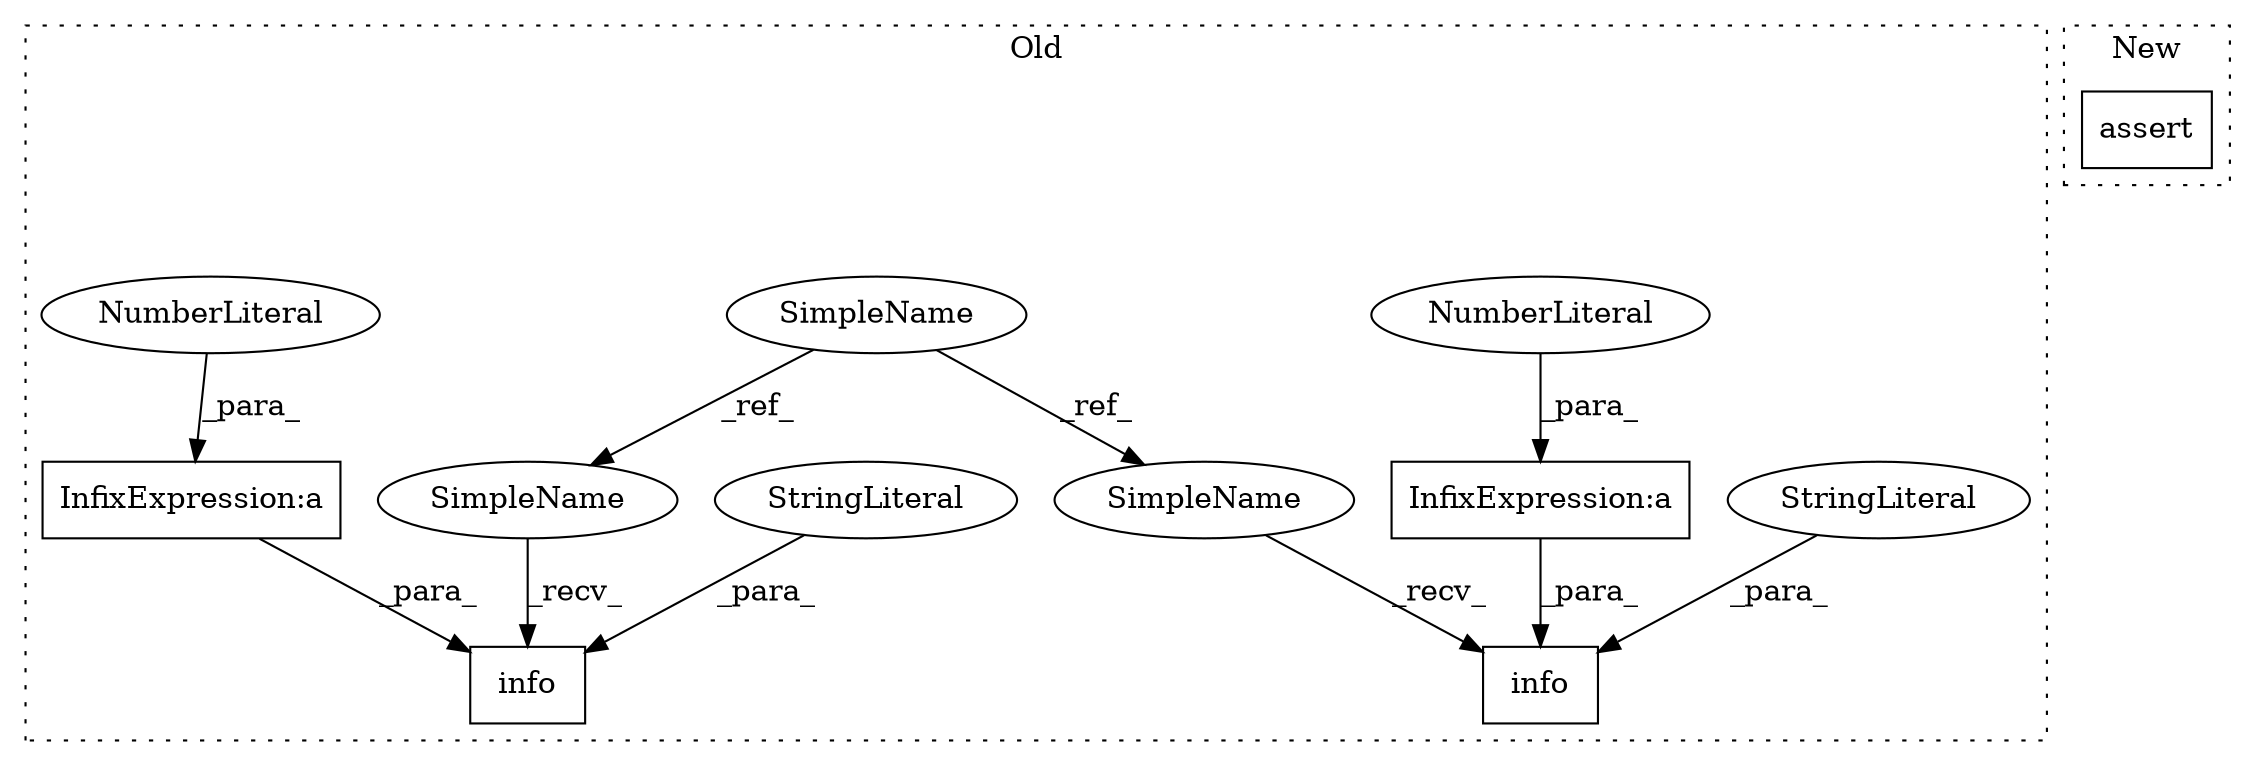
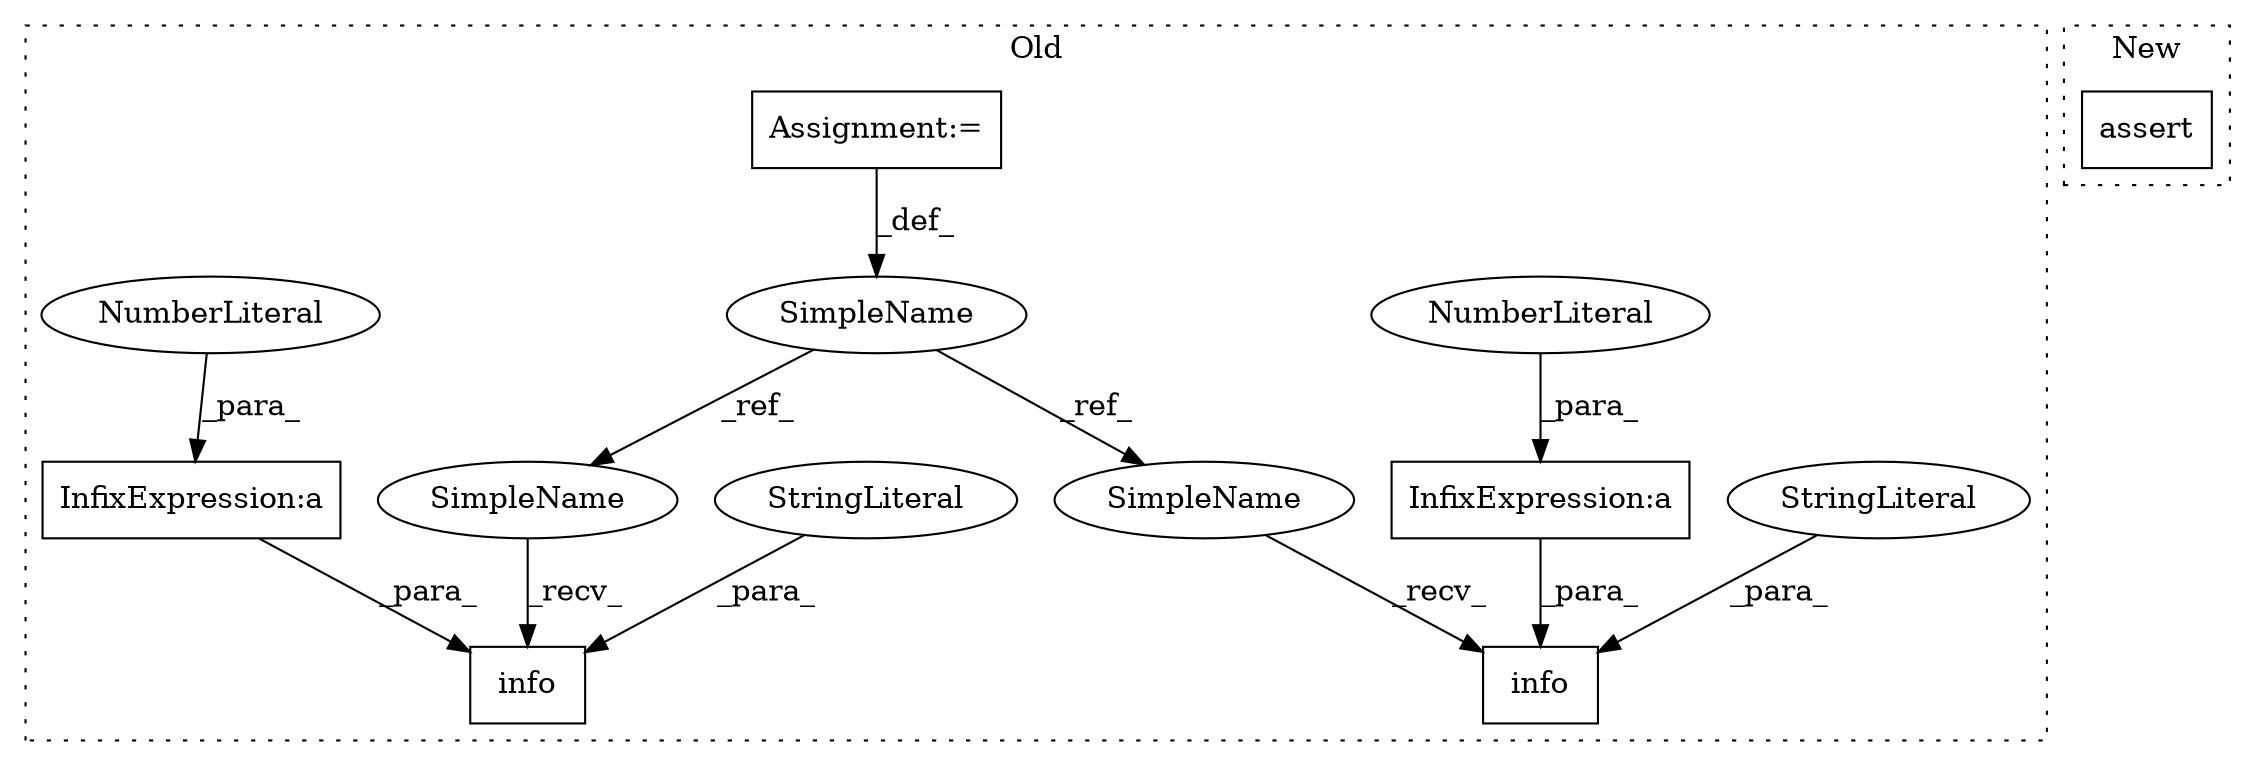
node "Assignment:=": added
